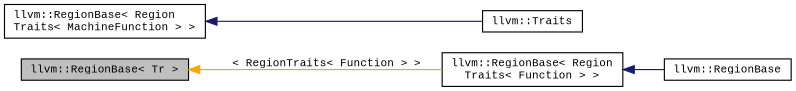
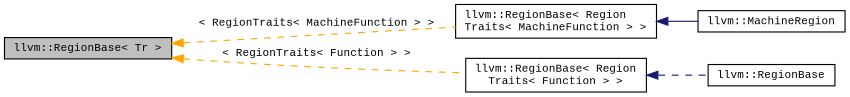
node "llvm::Traits": label "llvm::Traits" -> "llvm::MachineRegion"
edge "llvm::RegionBase< Region Traits< MachineFunction > >" -> "llvm::RegionBase< Tr >": added, label "< RegionTraits< MachineFunction > >"
edge "llvm::RegionBase< Region Traits< Function > >" -> "llvm::RegionBase< Tr >": style solid -> dashed
edge "llvm::RegionBase" -> "llvm::RegionBase< Region Traits< Function > >": style solid -> dashed
